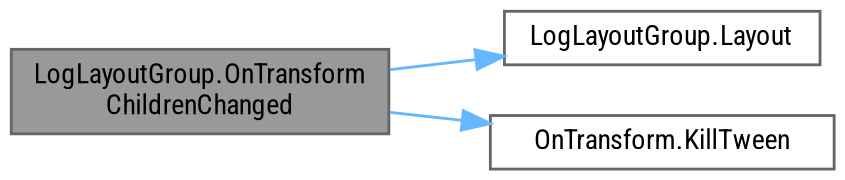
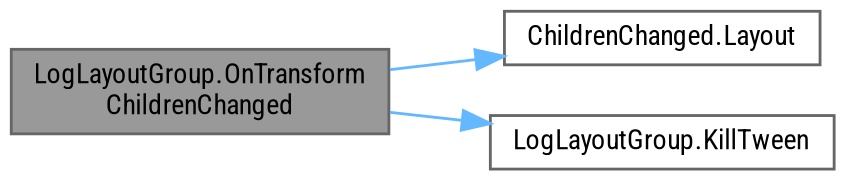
node "LogLayoutGroup.Layout": label "LogLayoutGroup.Layout" -> "ChildrenChanged.Layout"
node "OnTransform.KillTween": label "OnTransform.KillTween" -> "LogLayoutGroup.KillTween"
